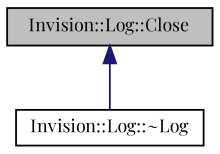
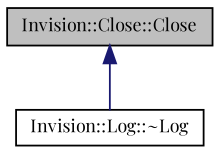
node "Invision::Log::Close": label "Invision::Log::Close" -> "Invision::Close::Close"
